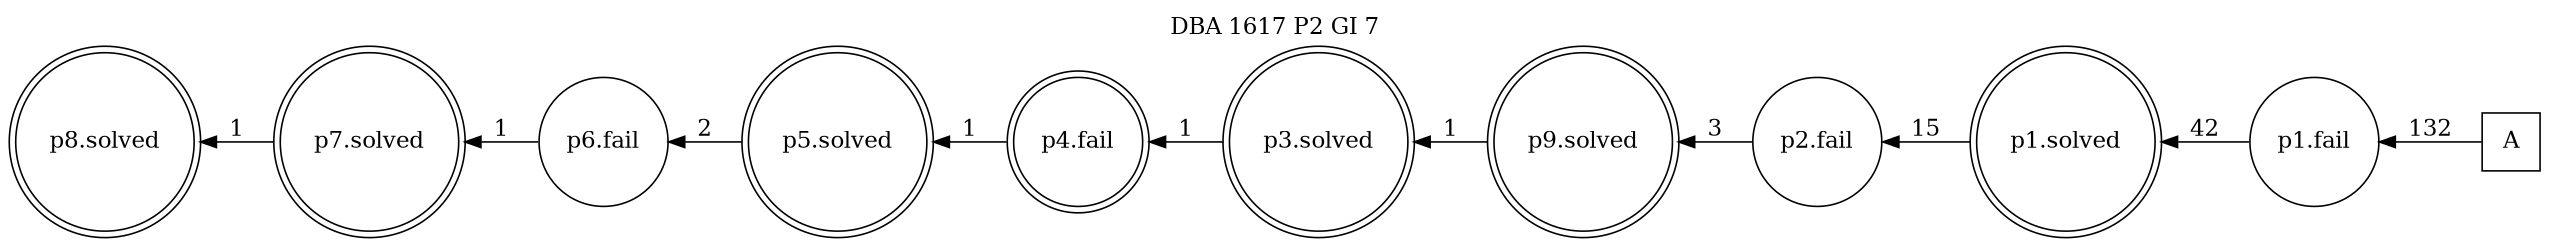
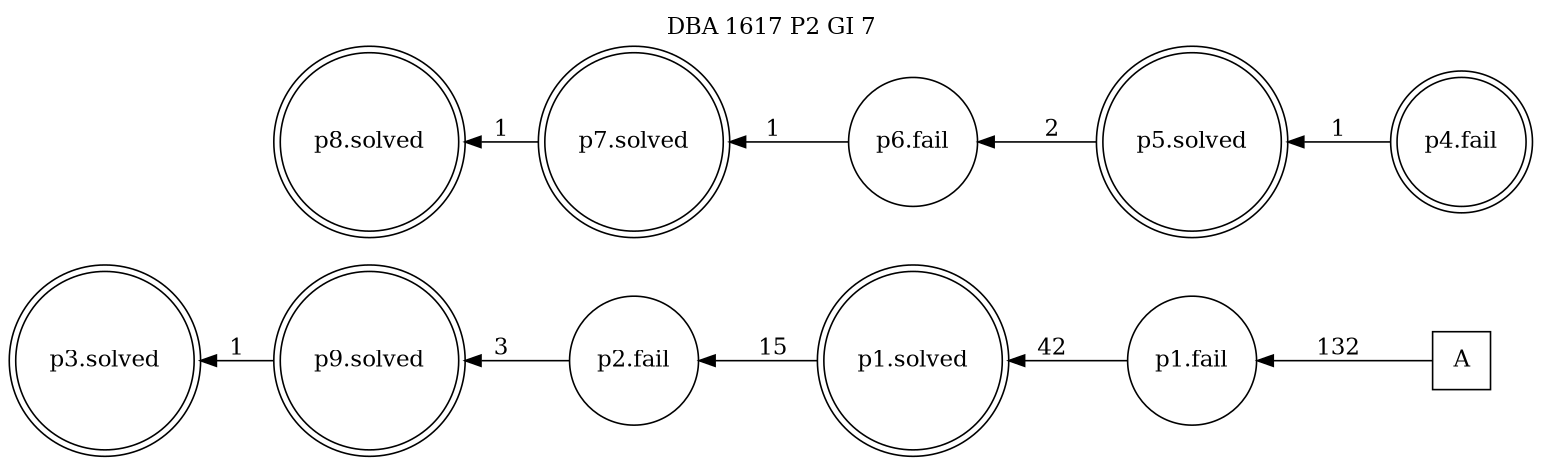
edge "p3.solved" -> "p4.fail": removed, label "1"
